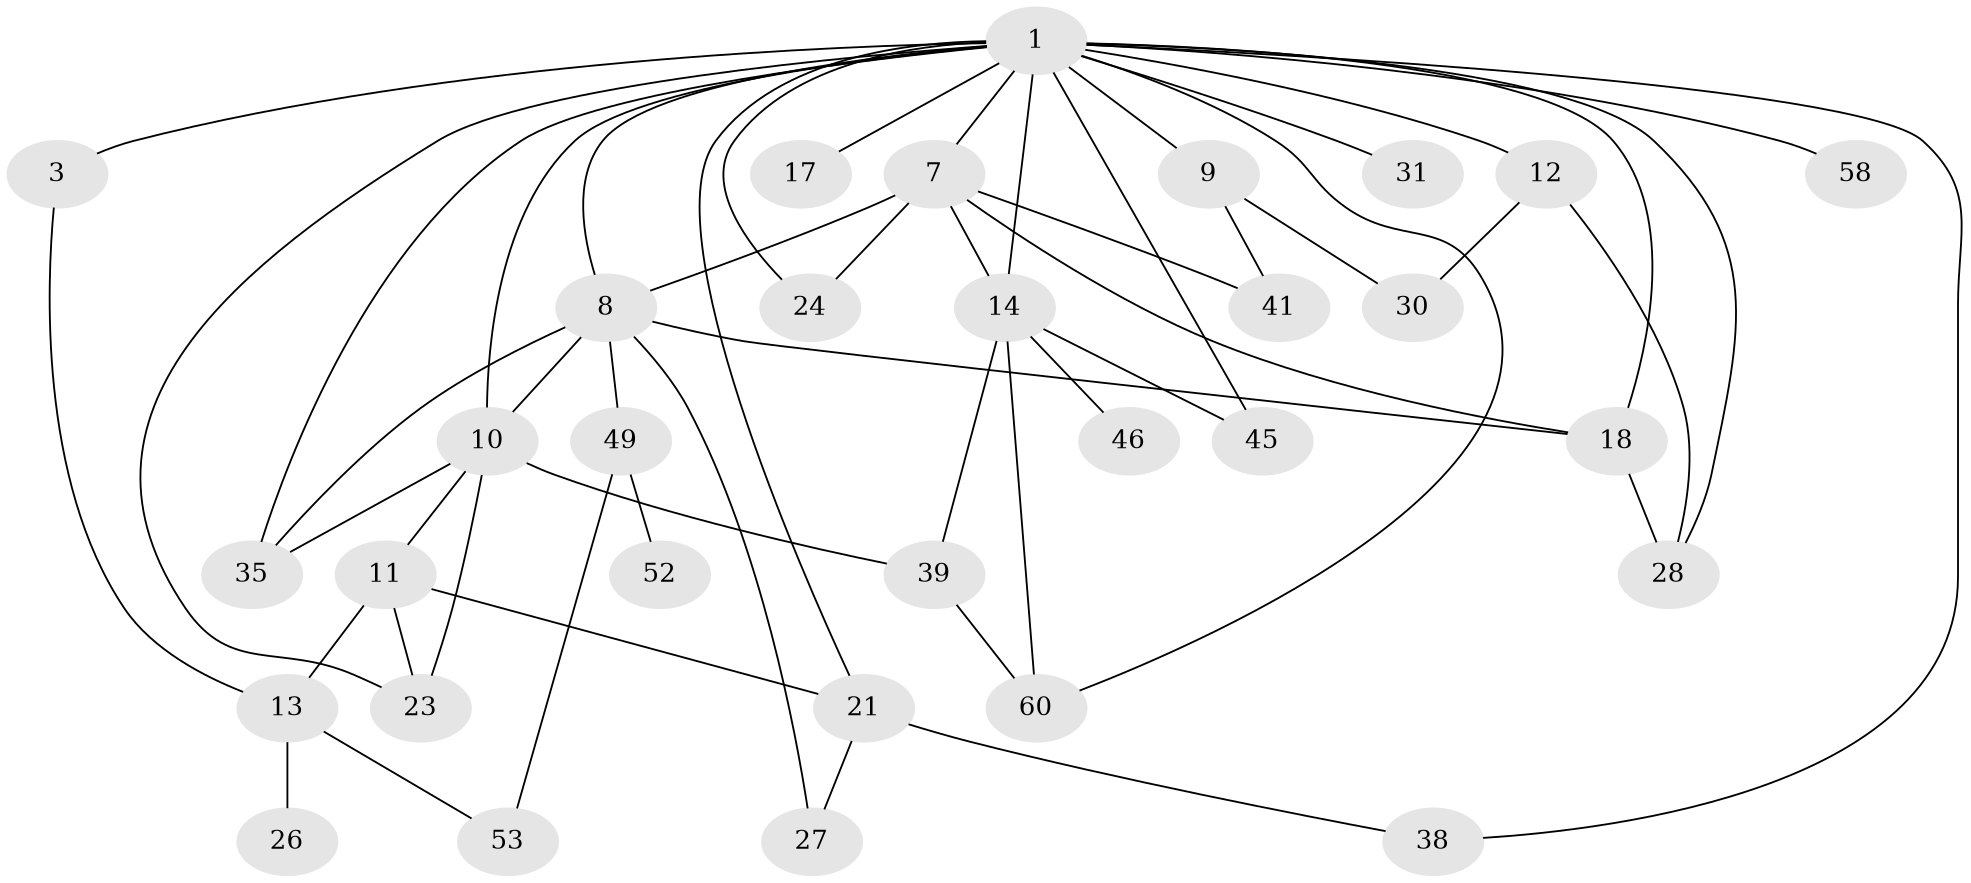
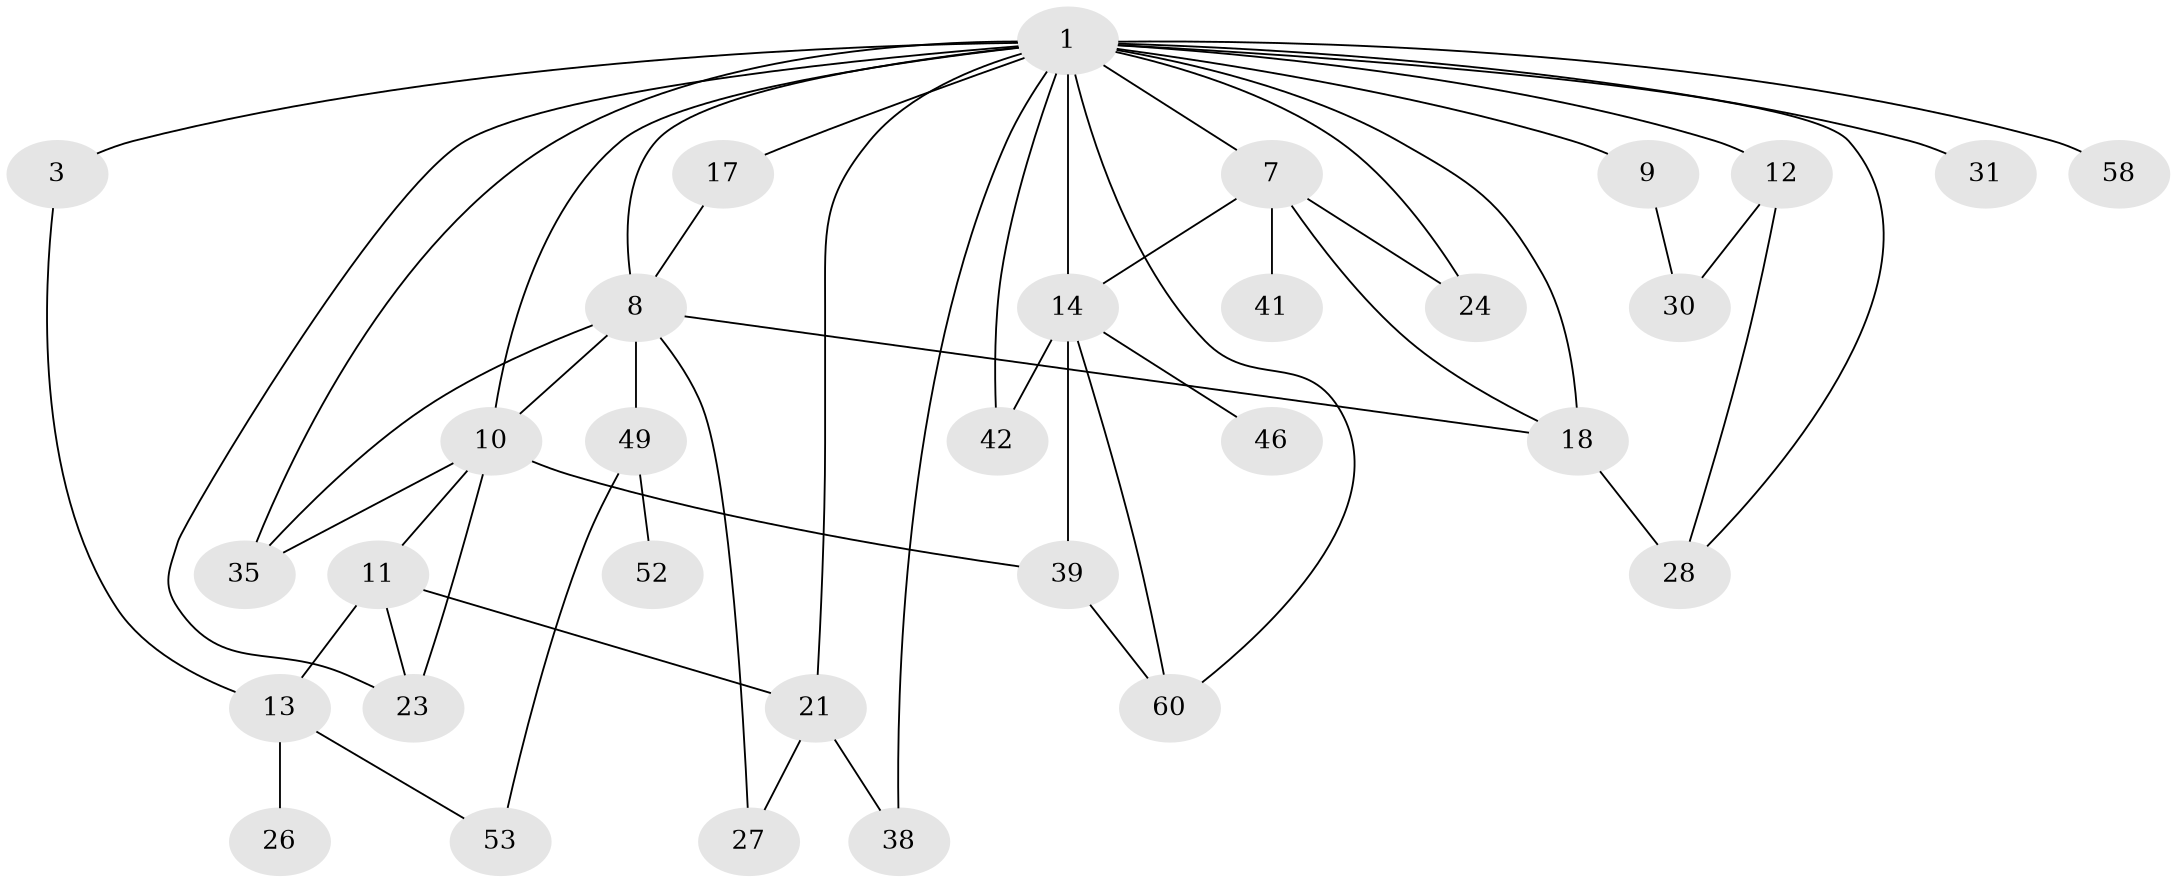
edge "9" -- "41": removed
edge "7" -- "8": now "17" -- "8"
node "45": label "45" -> "42"
